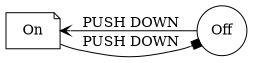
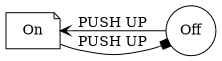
edge "Off" -> "On": label " PUSH DOWN" -> "PUSH UP"
edge "On" -> "Off": label " PUSH DOWN" -> "PUSH UP"
